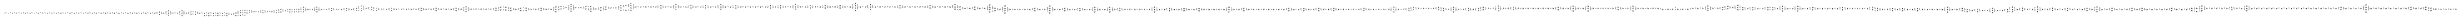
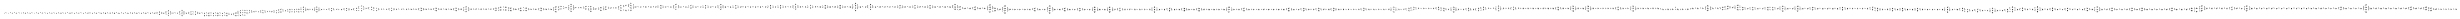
node "S277": added
